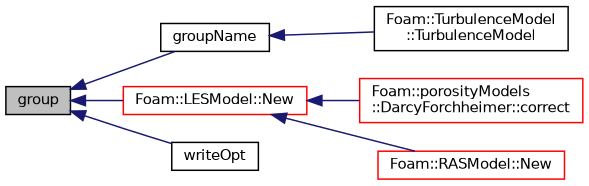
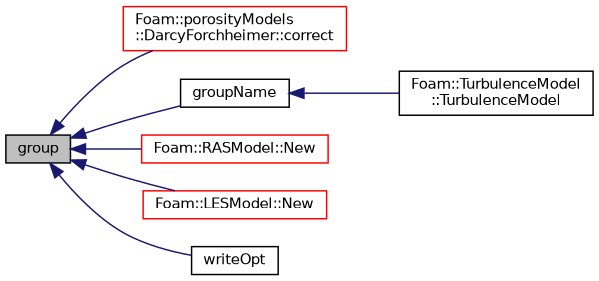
edge "Foam::porosityModels ::DarcyForchheimer::correct" -> "Foam::LESModel::New": now "Foam::porosityModels ::DarcyForchheimer::correct" -> "group"
edge "Foam::RASModel::New" -> "Foam::LESModel::New": now "Foam::RASModel::New" -> "group"
